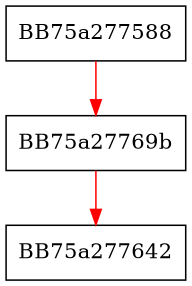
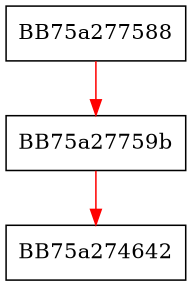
node "BB75a27769b": label "BB75a27769b" -> "BB75a27759b"
node "BB75a277642": label "BB75a277642" -> "BB75a274642"
